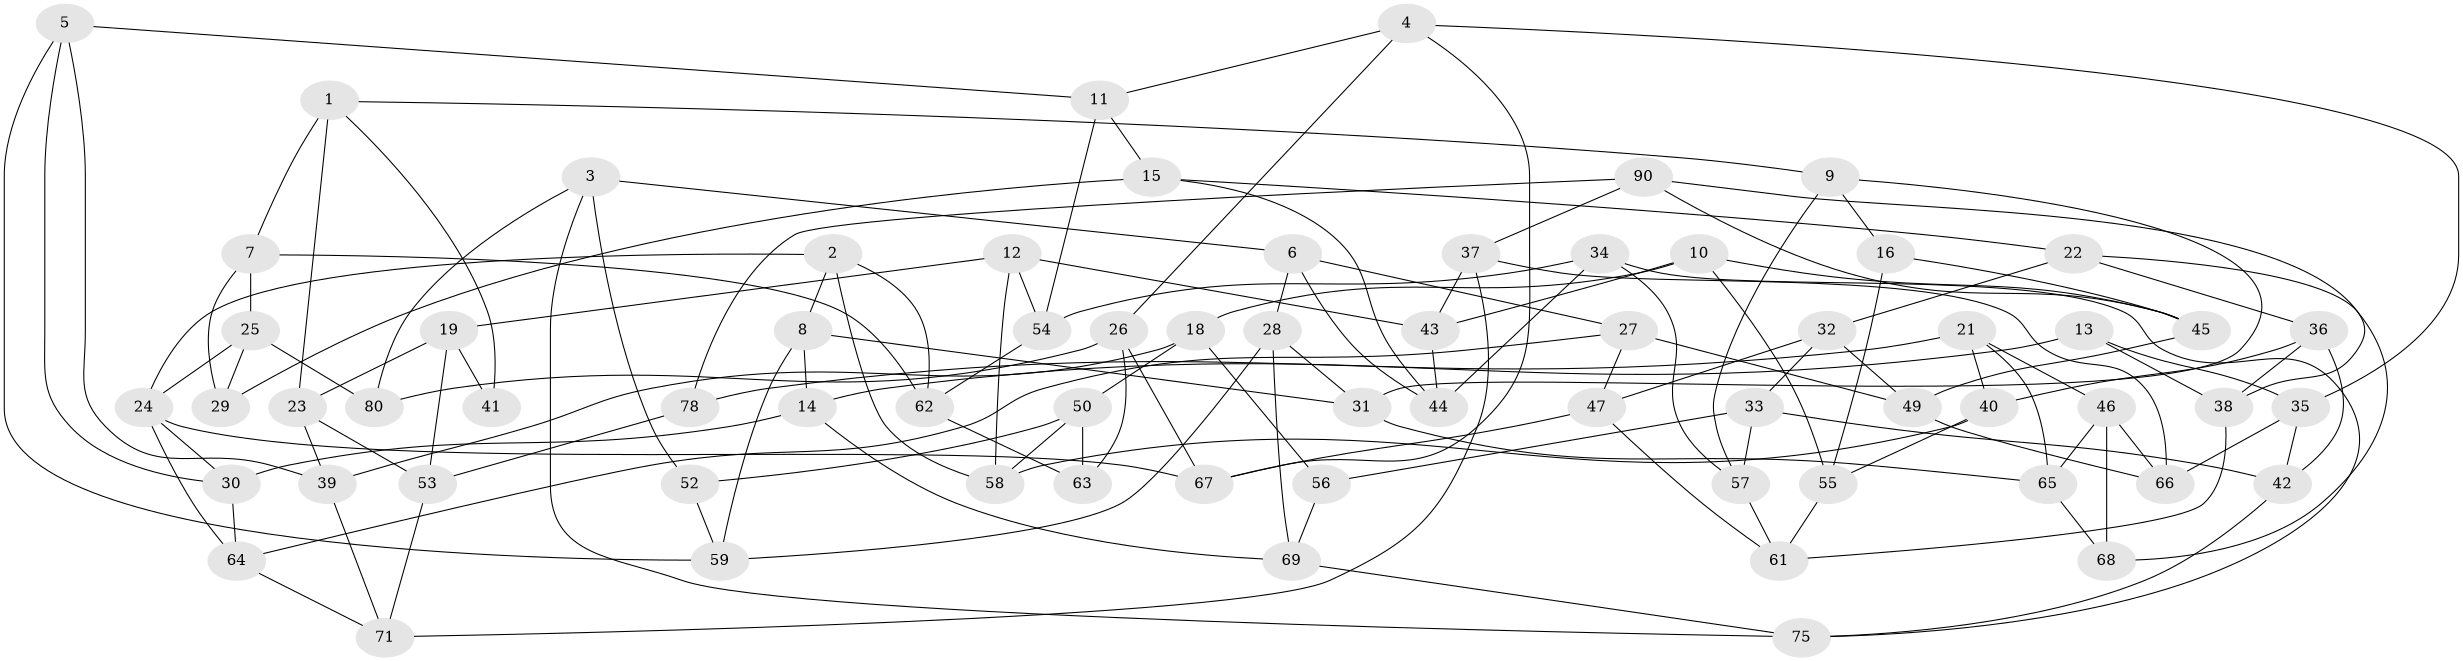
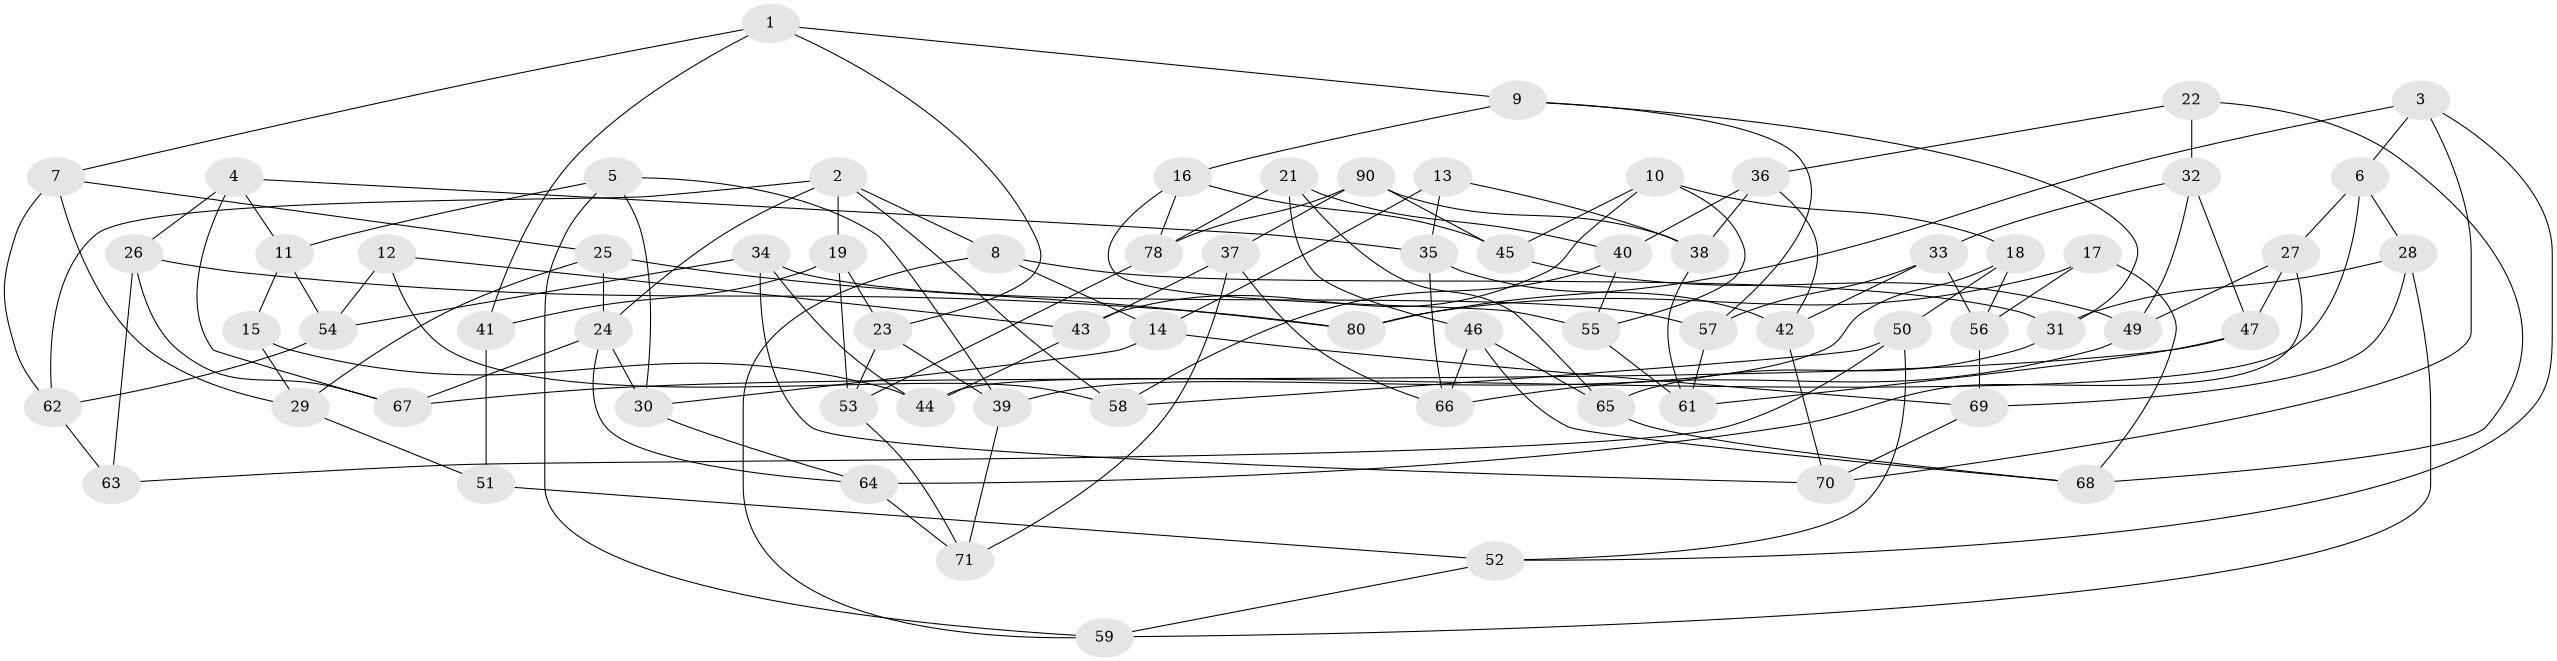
edge "15" -- "22": removed
edge "16" -- "78": added
node "17": added
edge "12" -- "19": now "2" -- "19"
node "51": added
node "75": label "75" -> "70"
